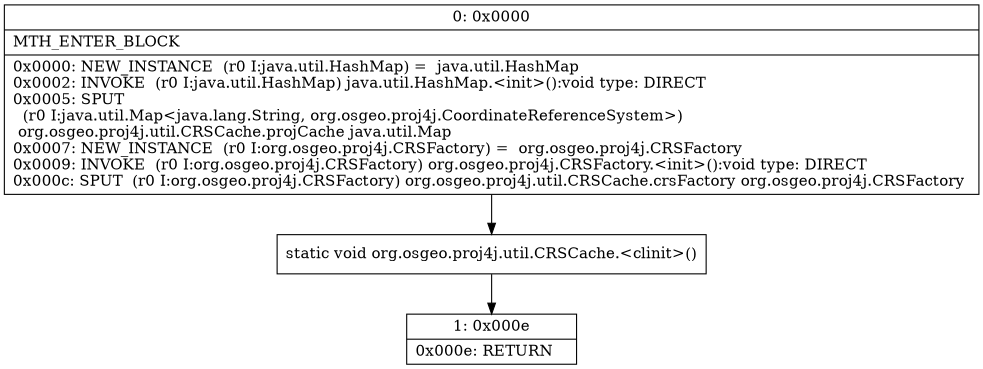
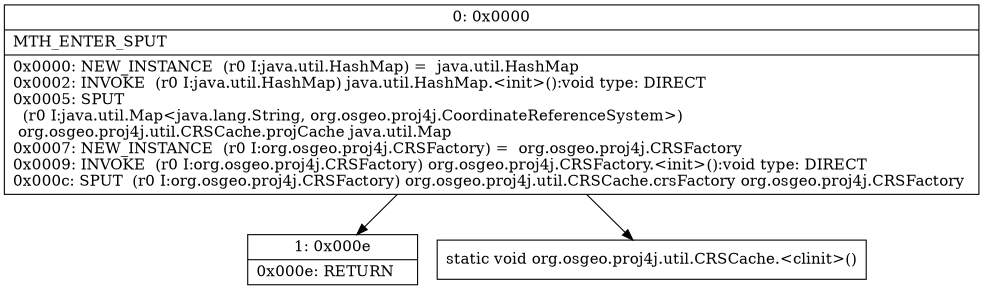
node "0: 0x0000": text "MTH_ENTER_BLOCK" -> "MTH_ENTER_SPUT"
edge "static void org.osgeo.proj4j.util.CRSCache.<clinit>()" -> "1: 0x000e": now "0: 0x0000" -> "1: 0x000e"
